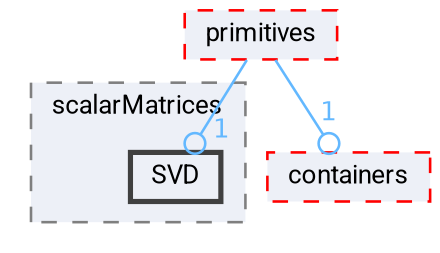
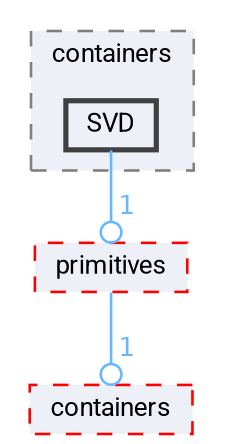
edge "primitives" -> "SVD": reversed
cluster "scalarMatrices": label "scalarMatrices" -> "containers"
